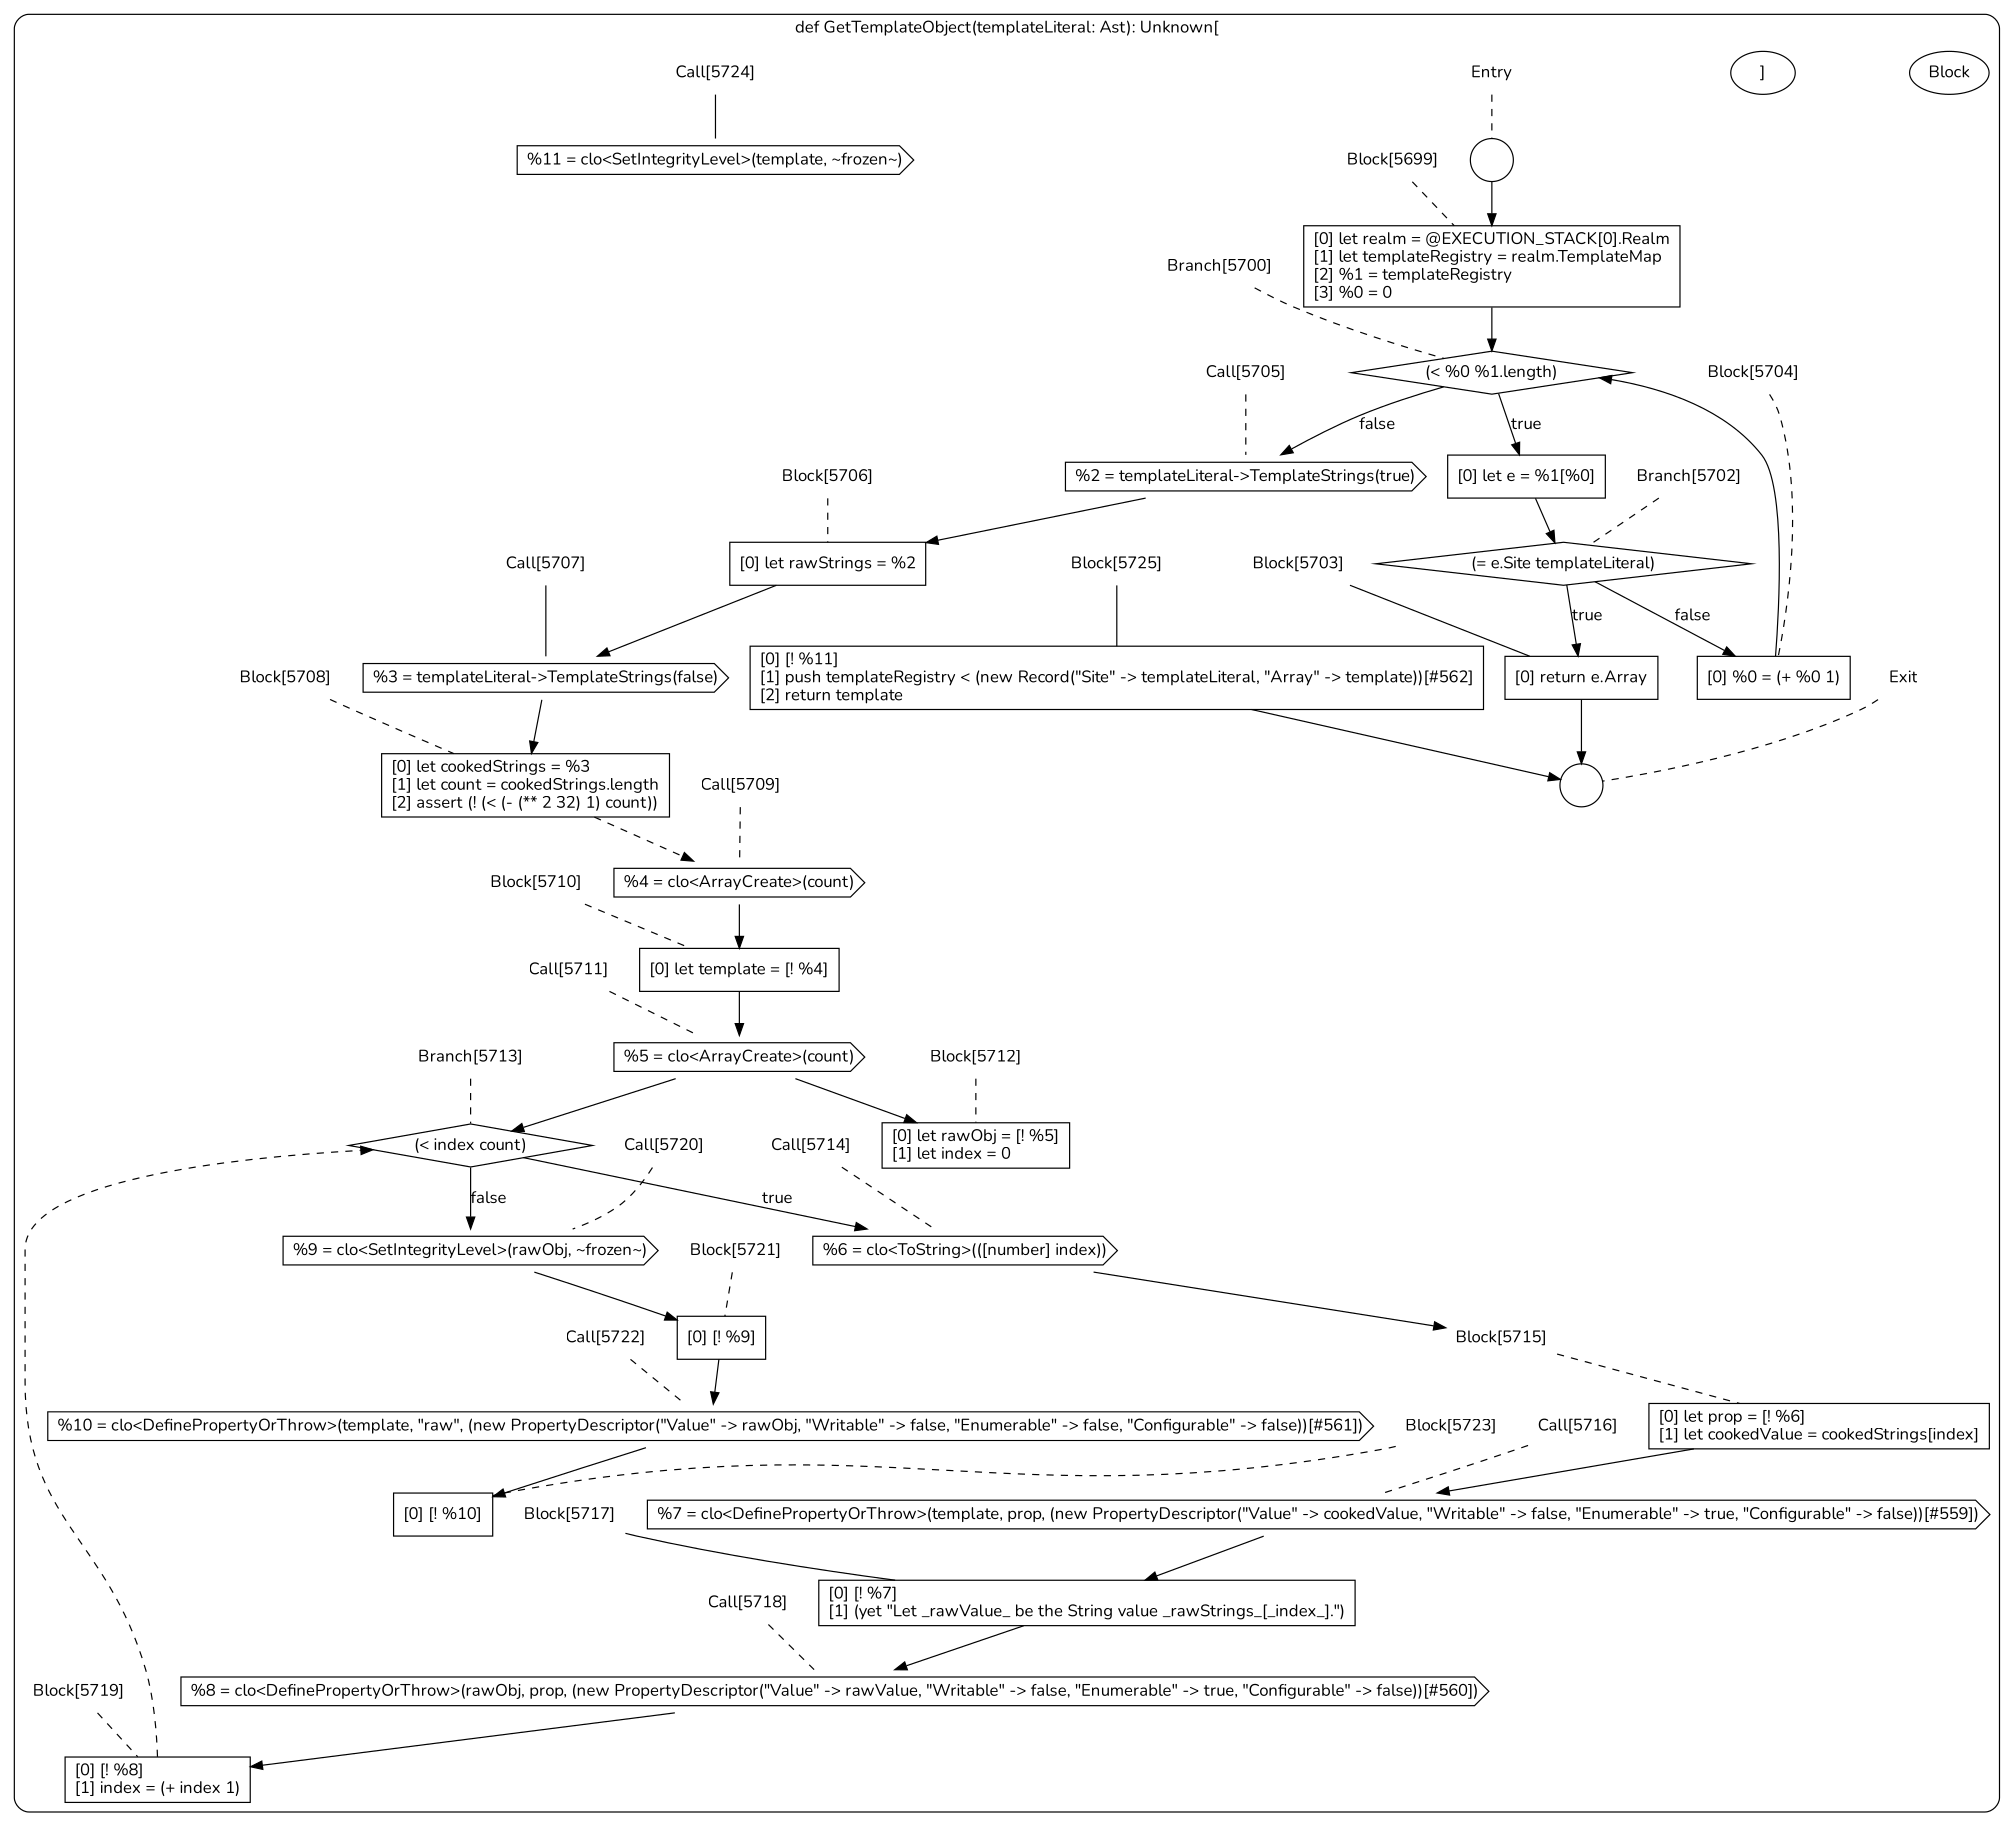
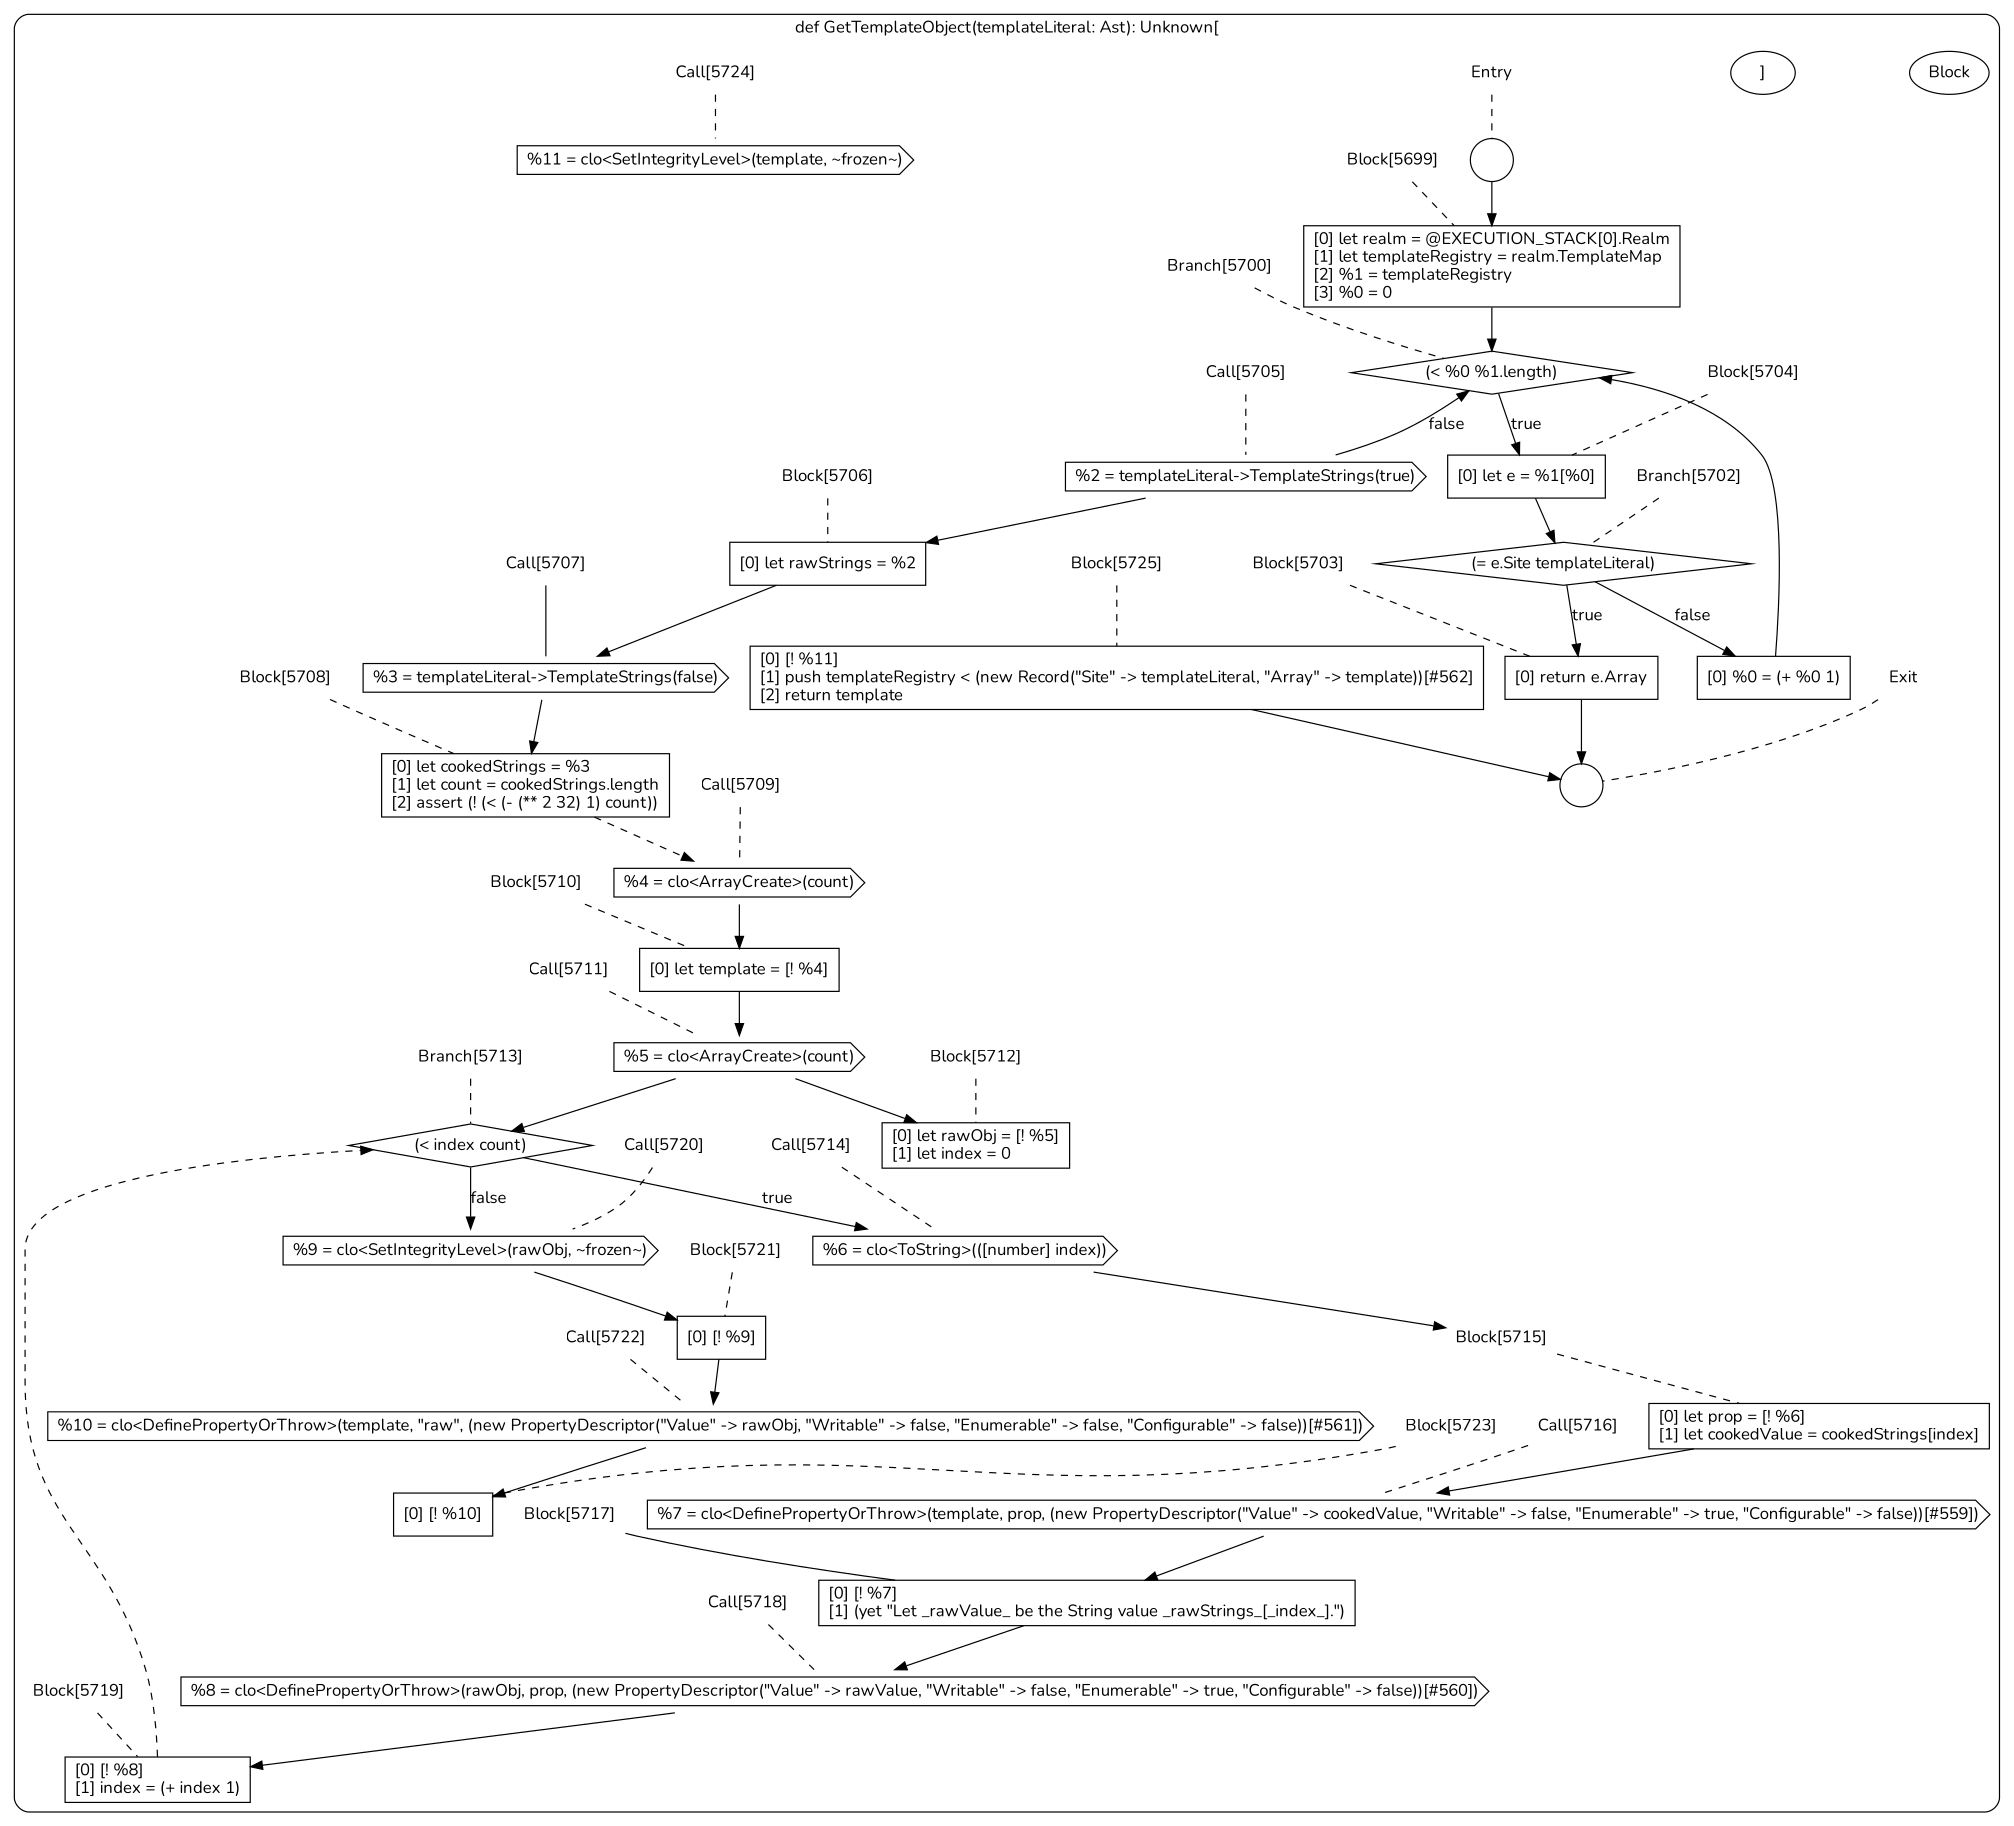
edge "Call[5724]" -- "%11 = clo<SetIntegrityLevel>(template, ~frozen~)": style solid -> dashed
edge "(< %0 %1.length)" -> "%2 = templateLiteral->TemplateStrings(true)": reversed
edge "Block[5704]" -- "[0] %0 = (+ %0 1)": now "Block[5704]" -- "[0] let e = %1[%0]"
edge "Block[5725]" -- "[0] [! %11]": style solid -> dashed
edge "Block[5703]" -- "[0] return e.Array": style solid -> dashed
